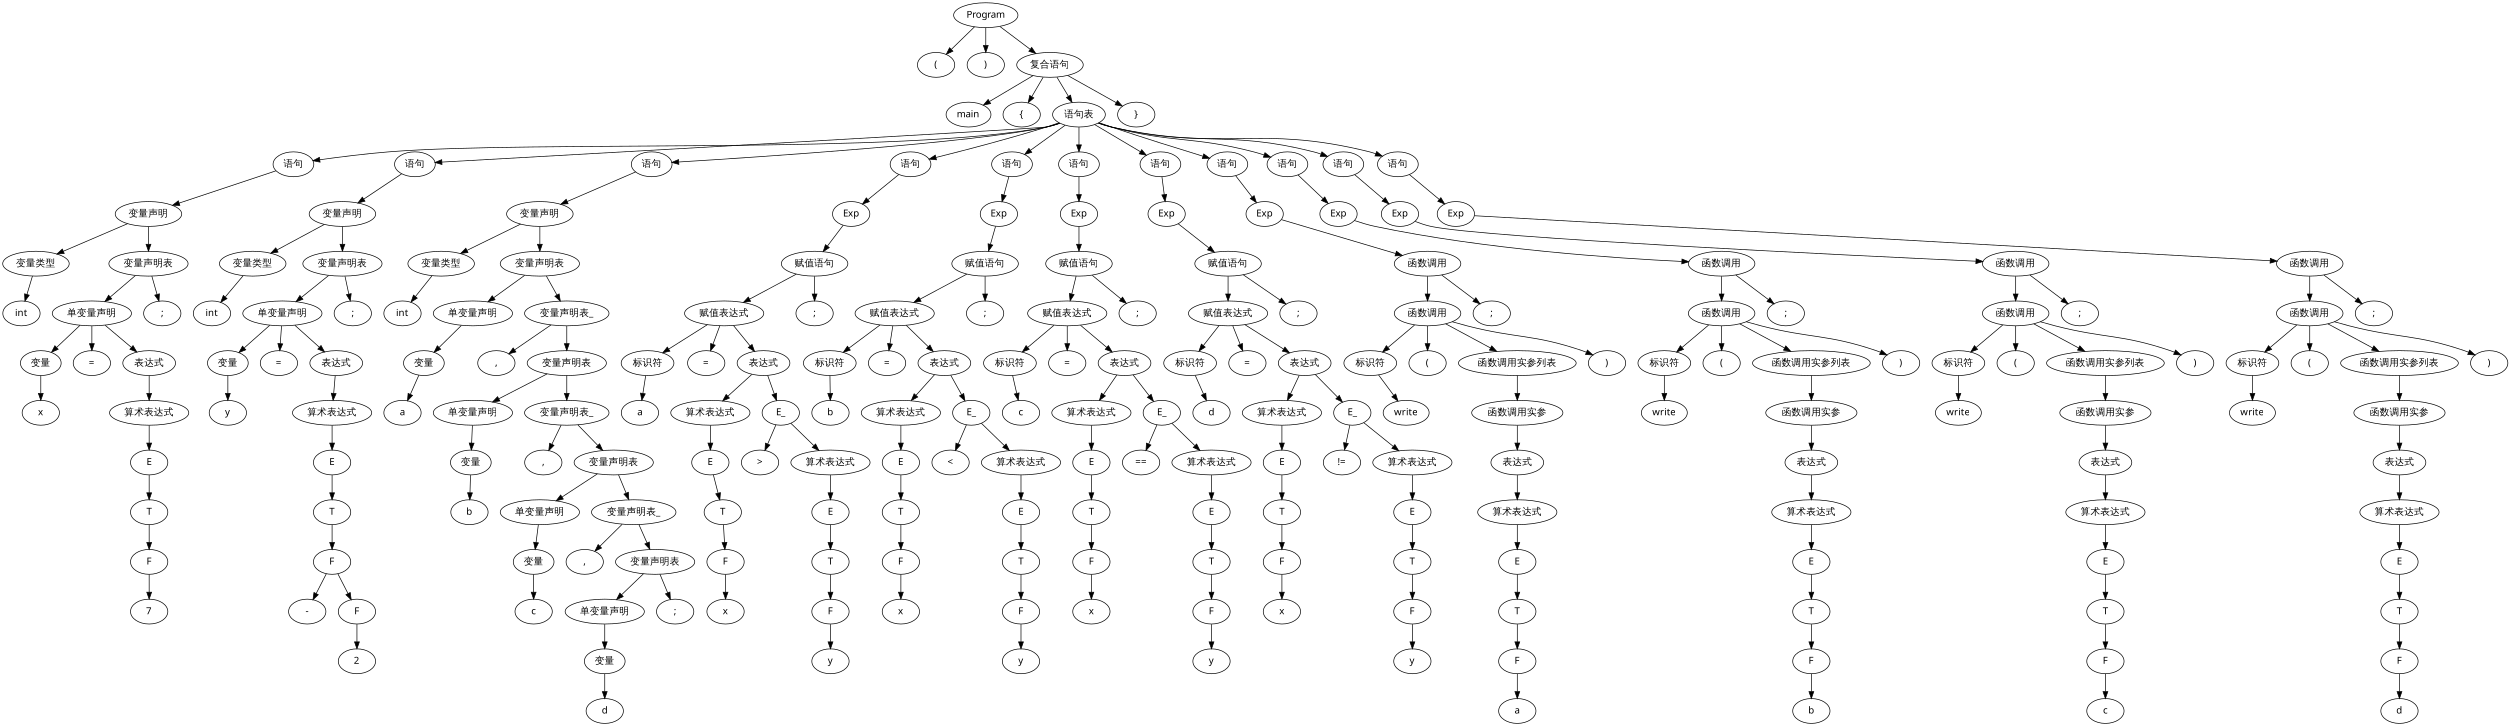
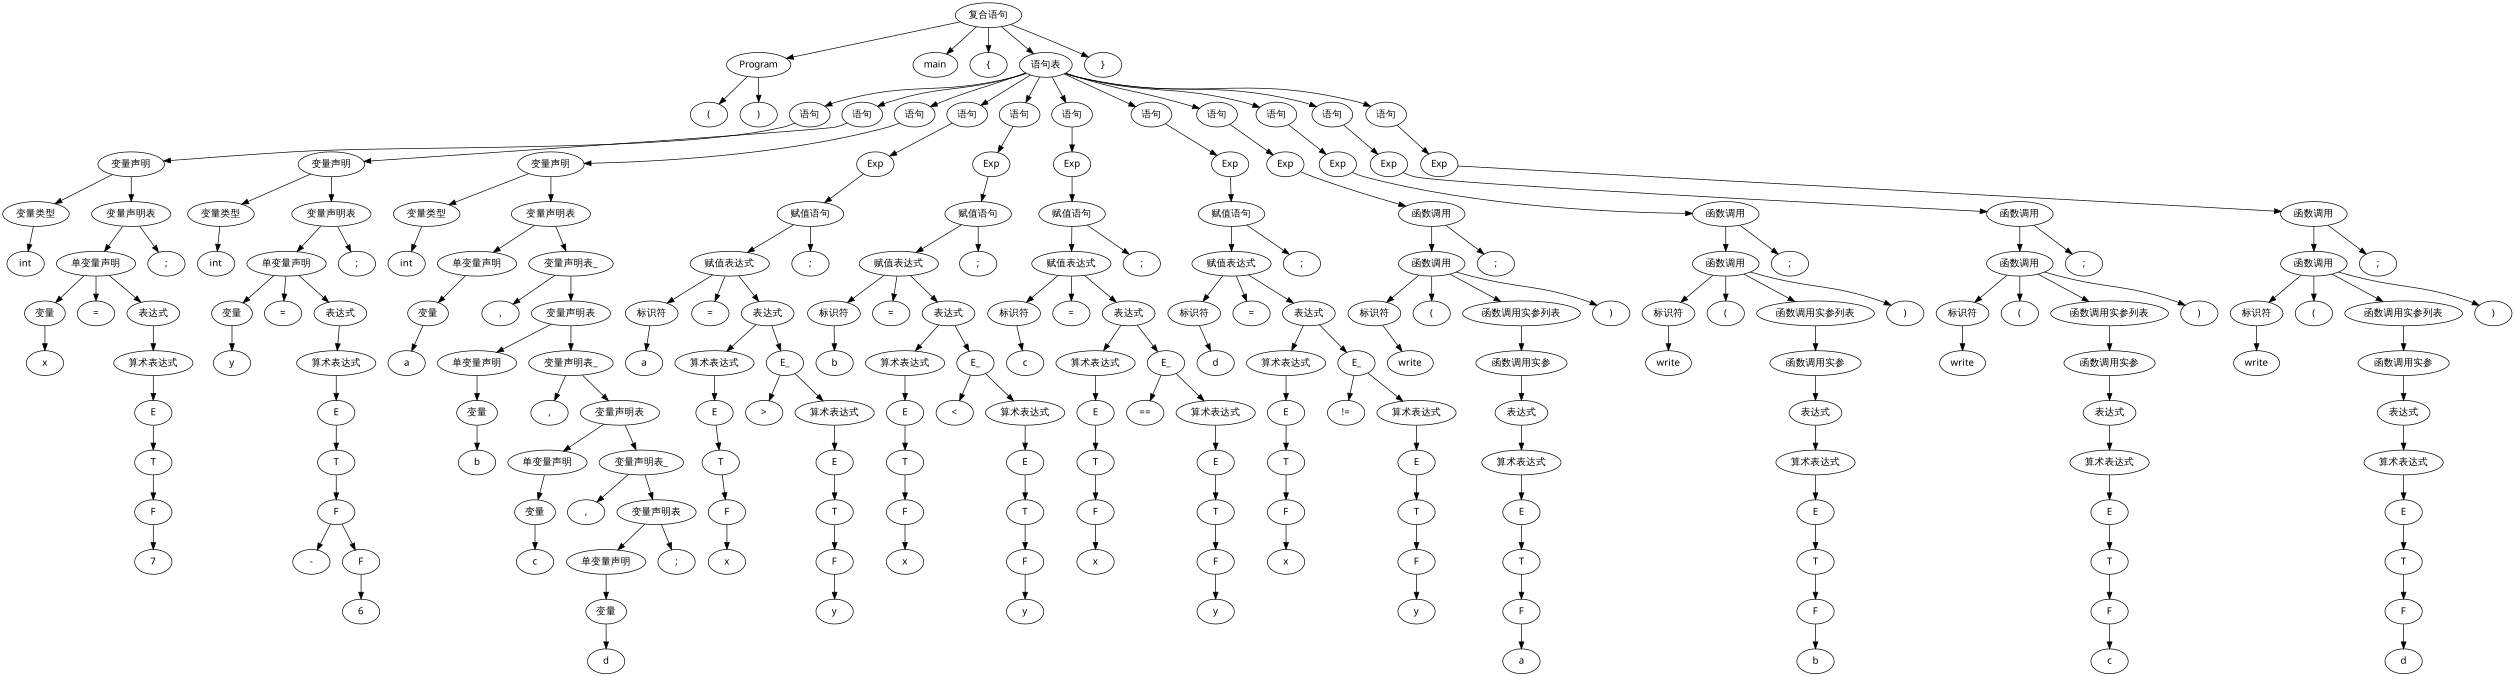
edge "Program" -> "复合语句": reversed
node "2": label "2" -> "6"
